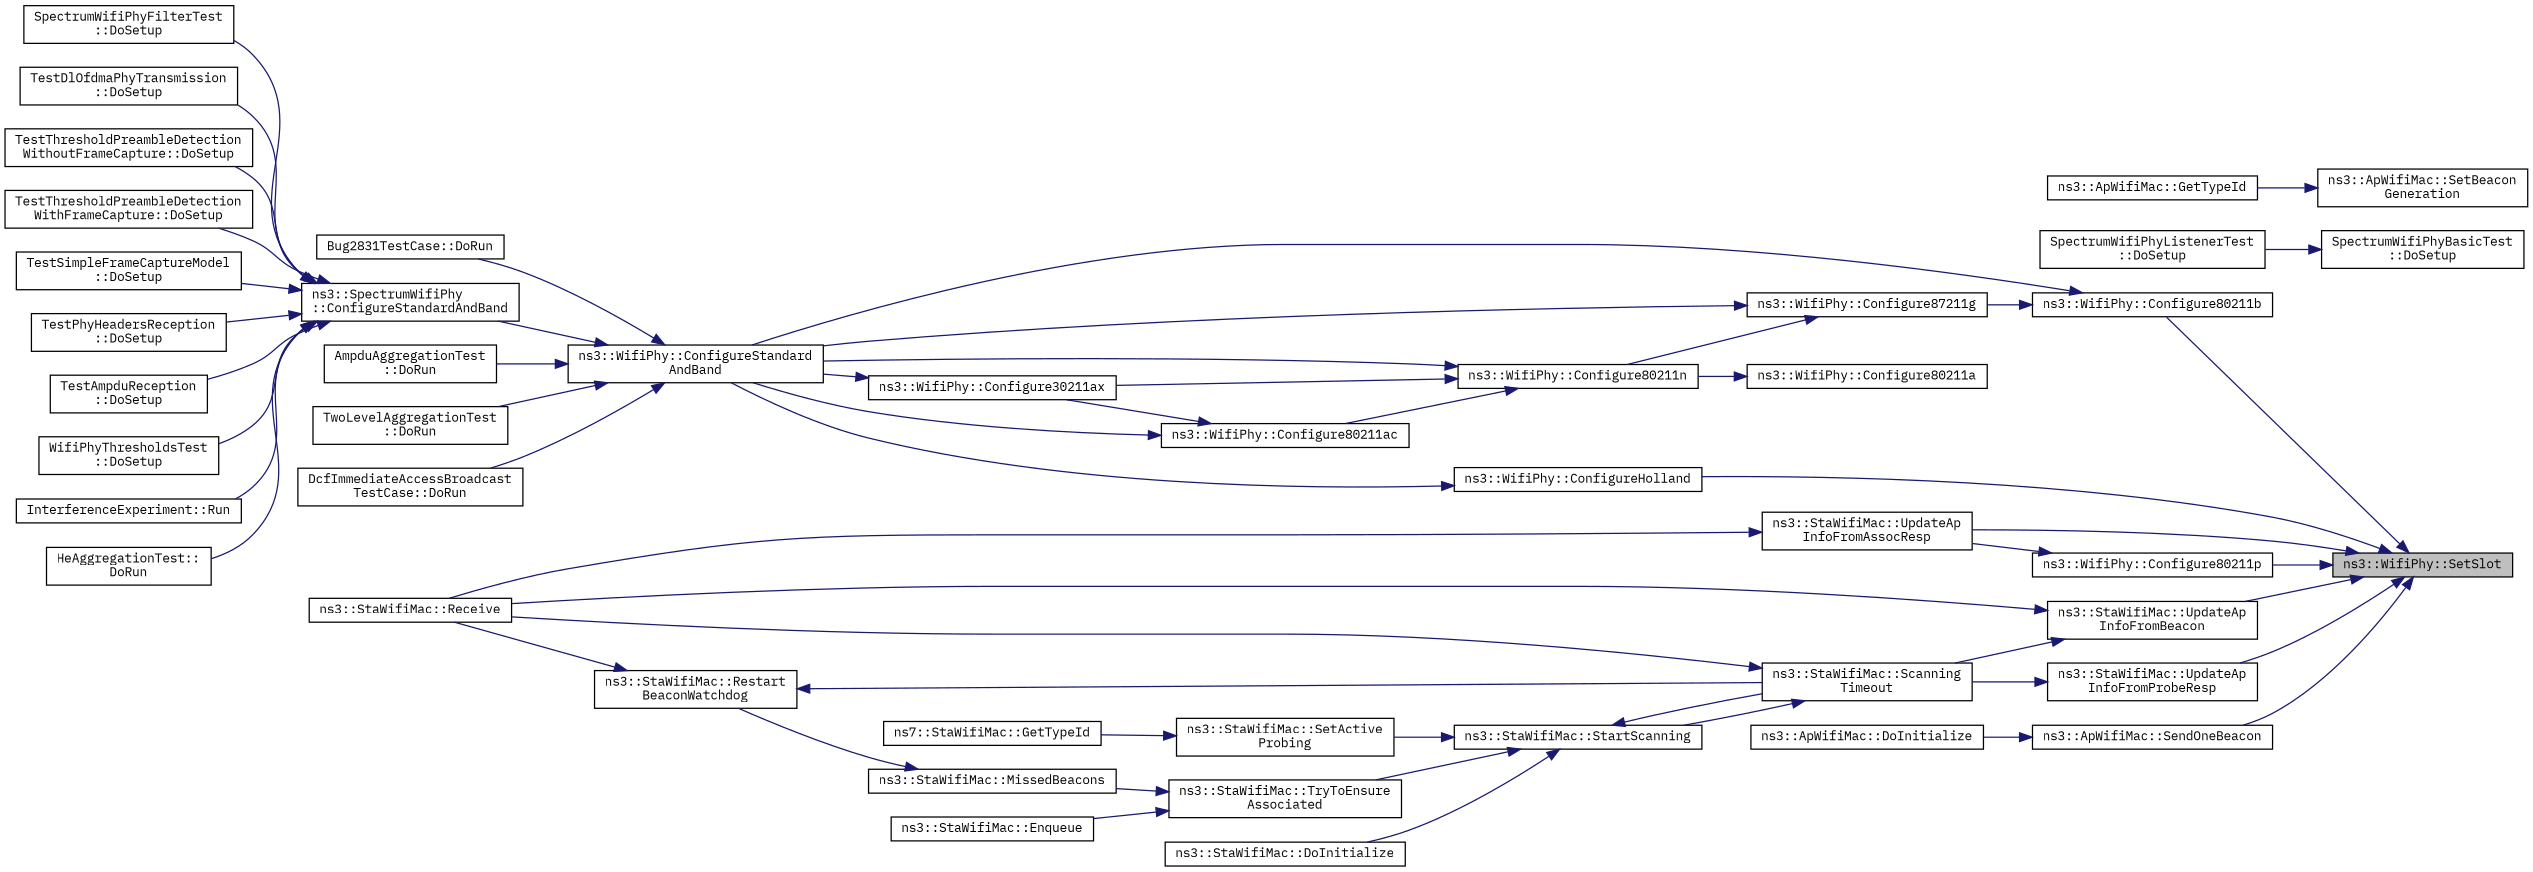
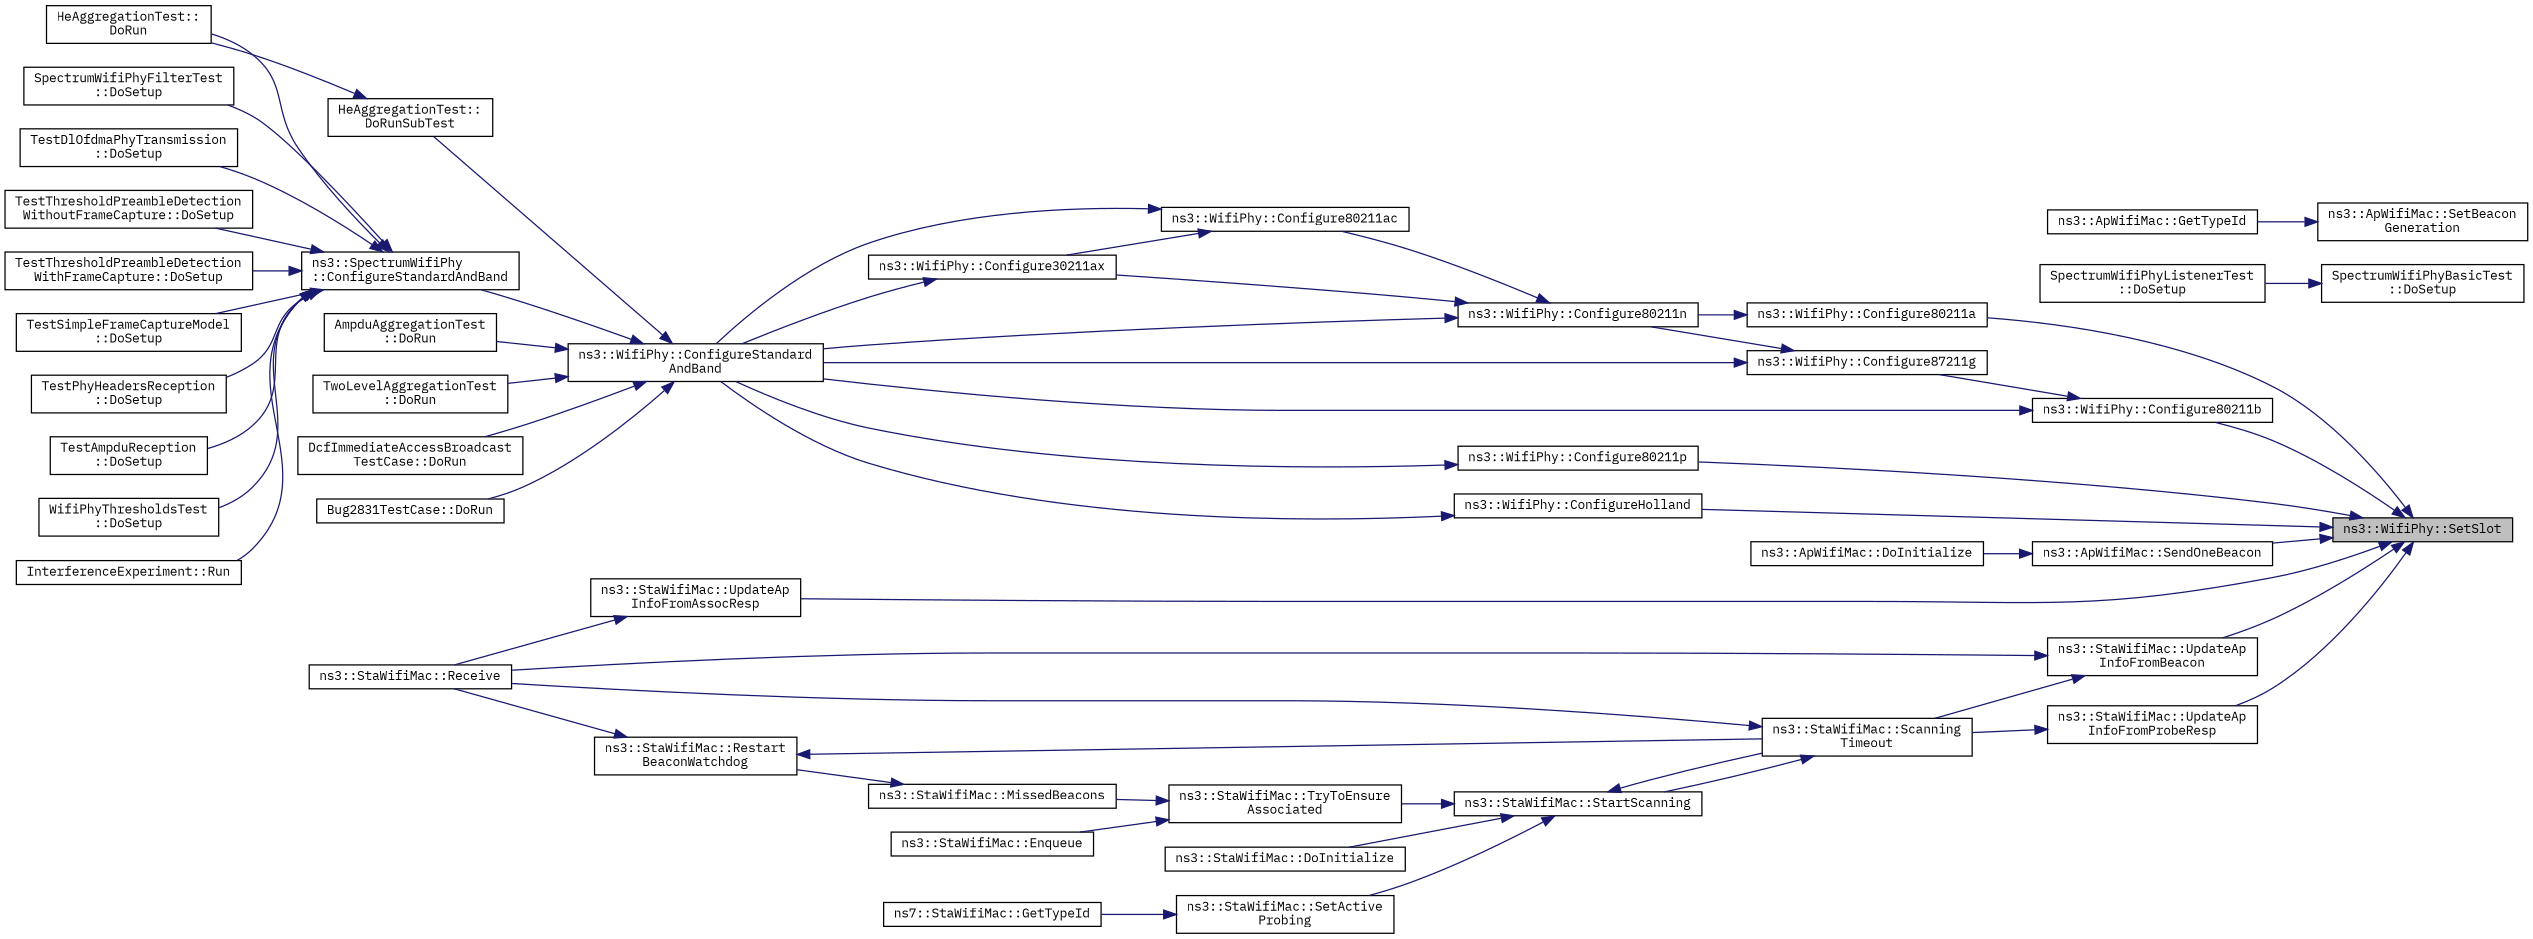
node "HeAggregationTest:: DoRunSubTest": added
edge "ns3::WifiPhy::Configure80211a" -> "ns3::WifiPhy::SetSlot": added
edge "ns3::StaWifiMac::UpdateAp InfoFromAssocResp" -> "ns3::WifiPhy::Configure80211p": now "ns3::WifiPhy::ConfigureStandard AndBand" -> "ns3::WifiPhy::Configure80211p"
